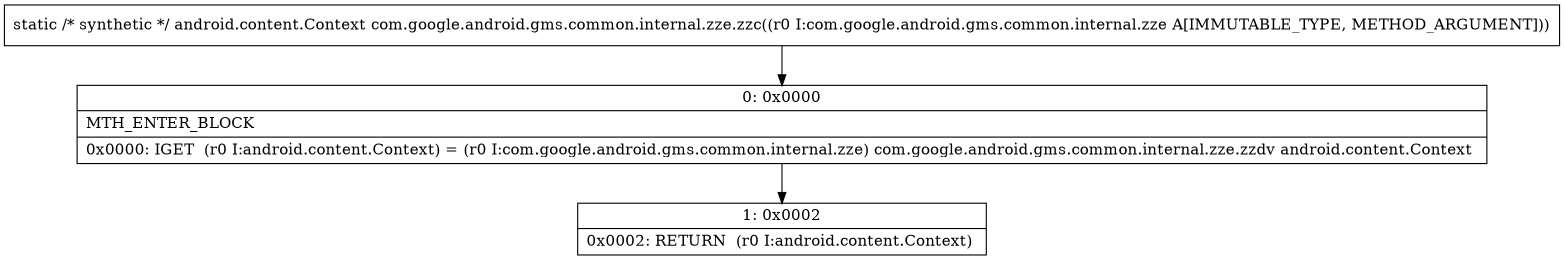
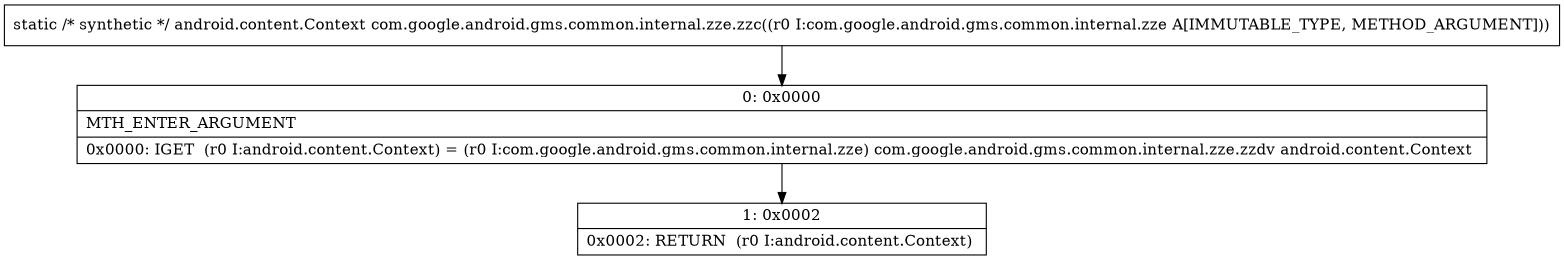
node "0: 0x0000": text "MTH_ENTER_BLOCK" -> "MTH_ENTER_ARGUMENT"
